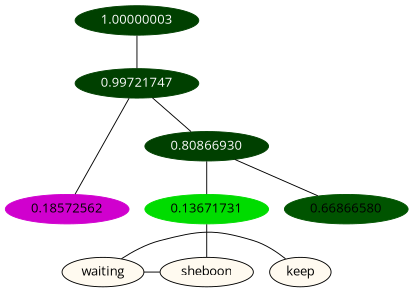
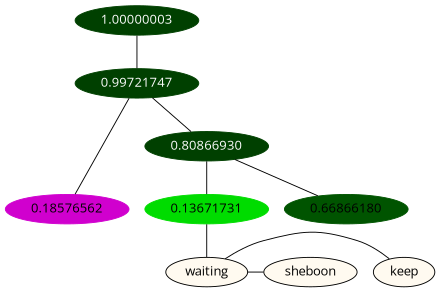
node "0.18572562": label "0.18572562" -> "0.18576562"
node "0.66866580": label "0.66866580" -> "0.66866180"
edge "0.13671731" -- "sheboon": now "0.13671731" -- "waiting"
